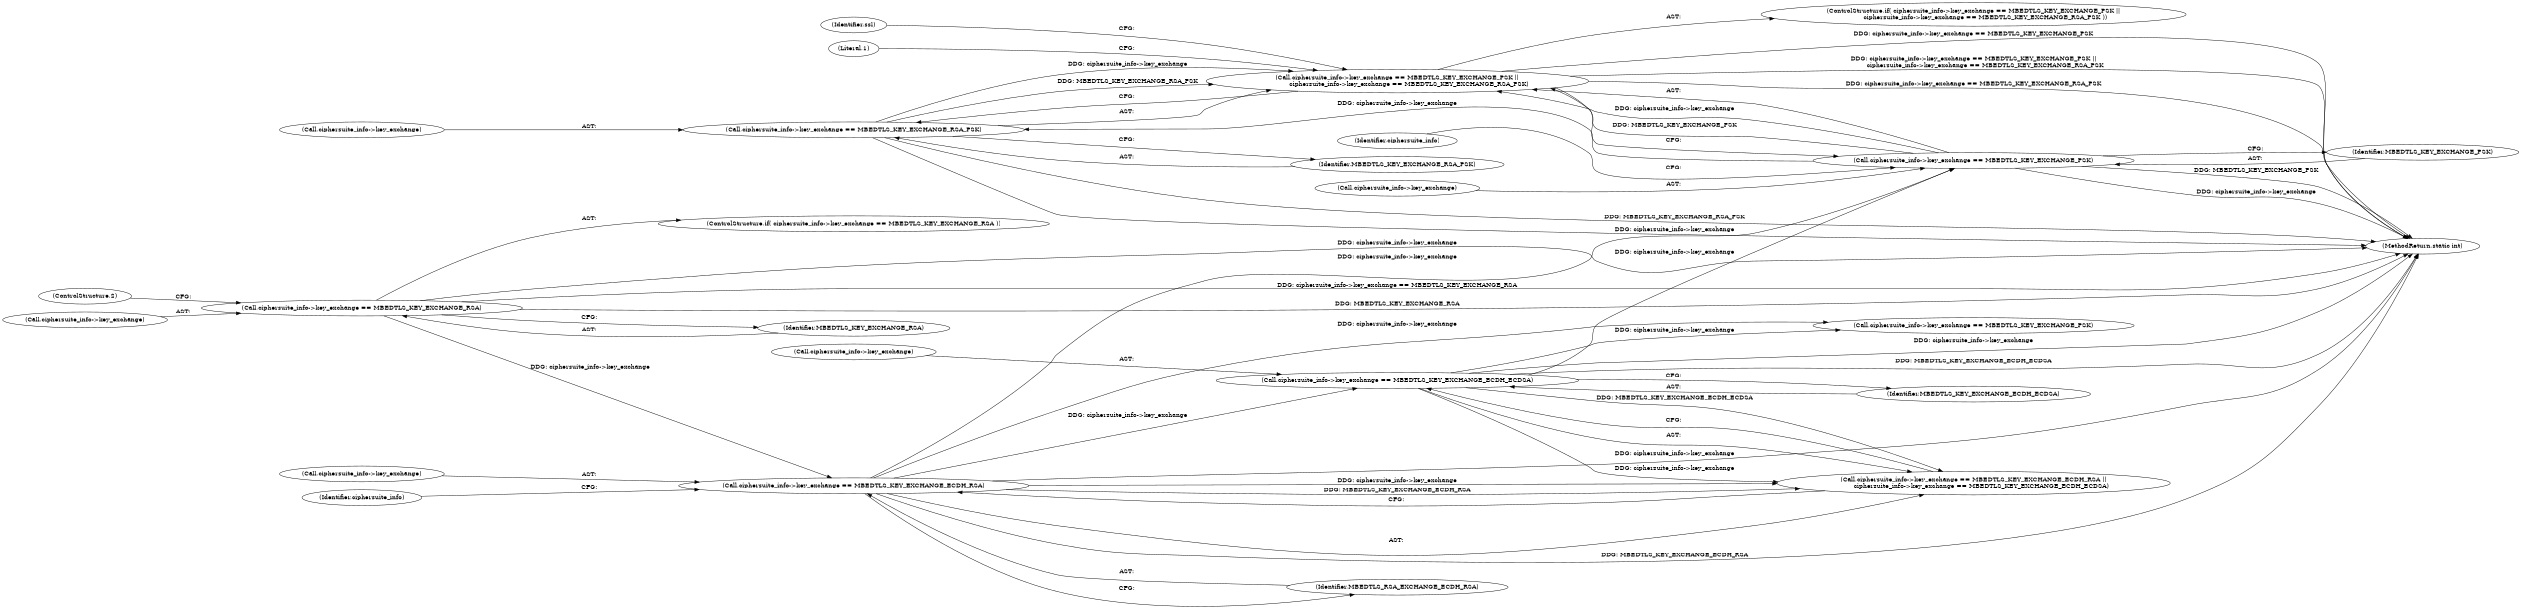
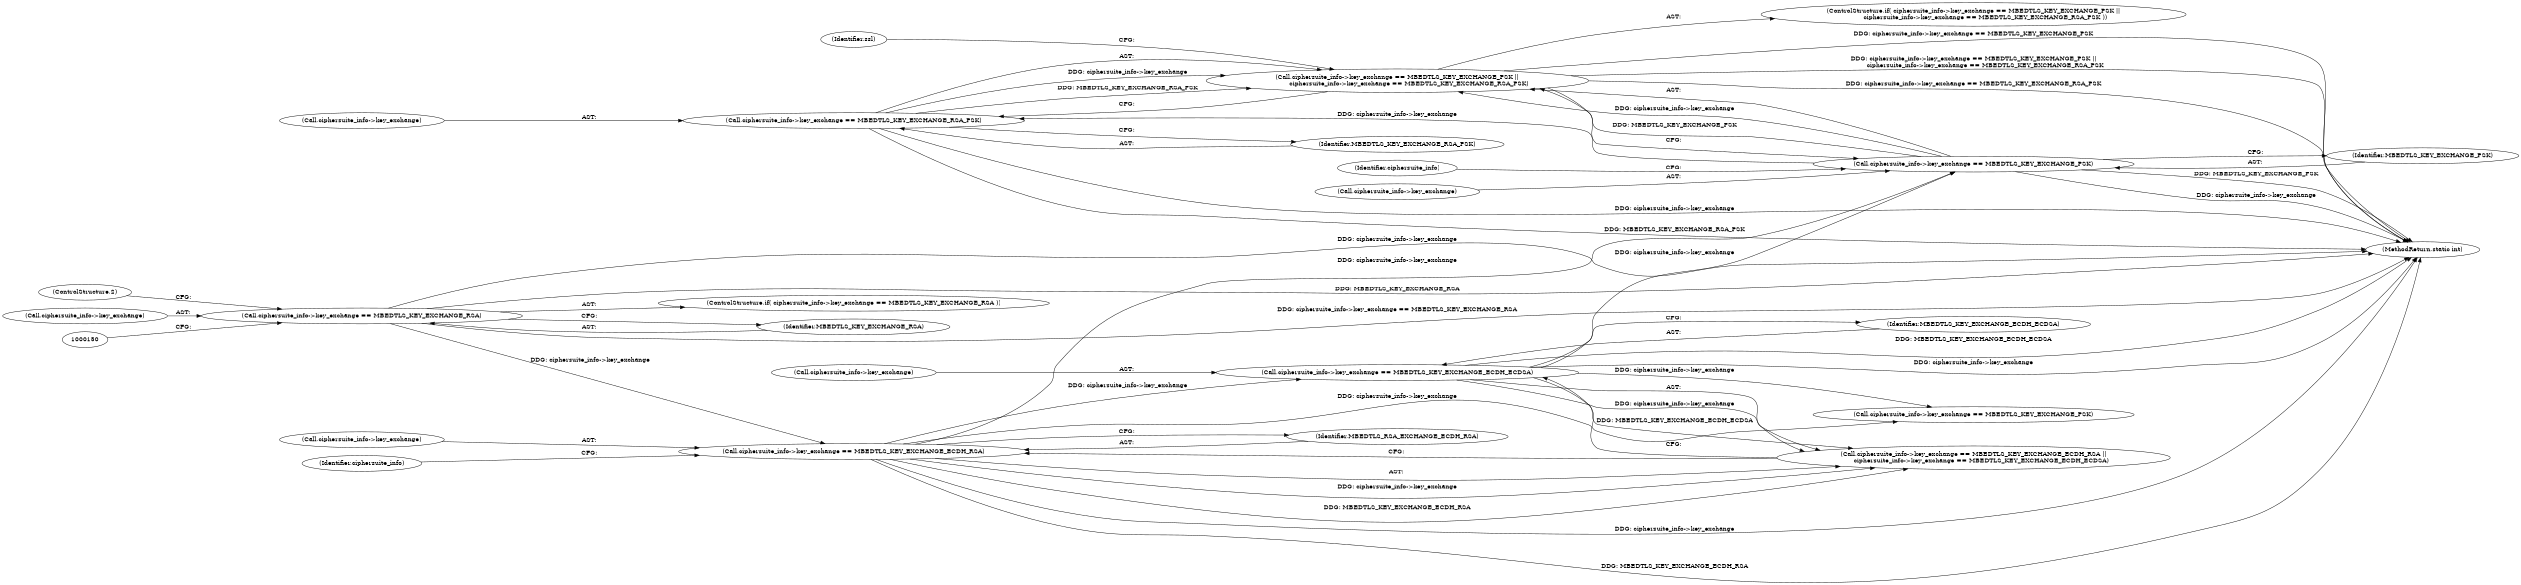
node "(Literal,1)": removed
node "1000150": added
